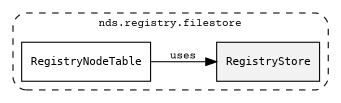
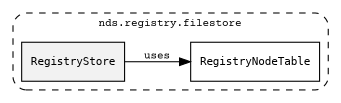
edge "RegistryNodeTable" -> "RegistryStore": reversed
